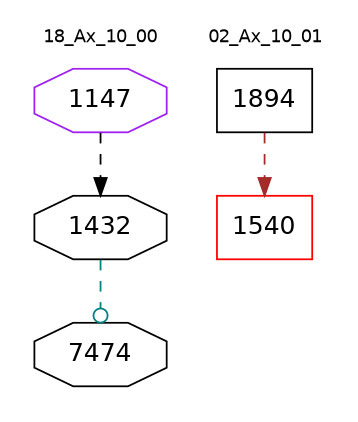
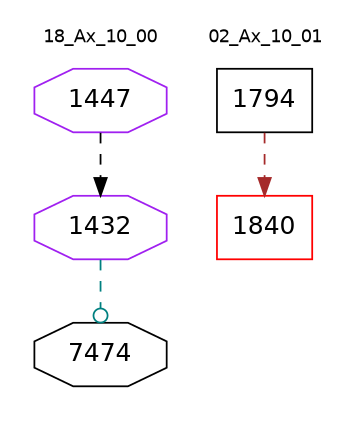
node "1147": label "1147" -> "1447"
node "1894": label "1894" -> "1794"
node "1432": color black -> purple
node "1540": label "1540" -> "1840"
